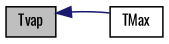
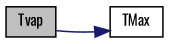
edge "TMax" -> "Tvap": reversed
